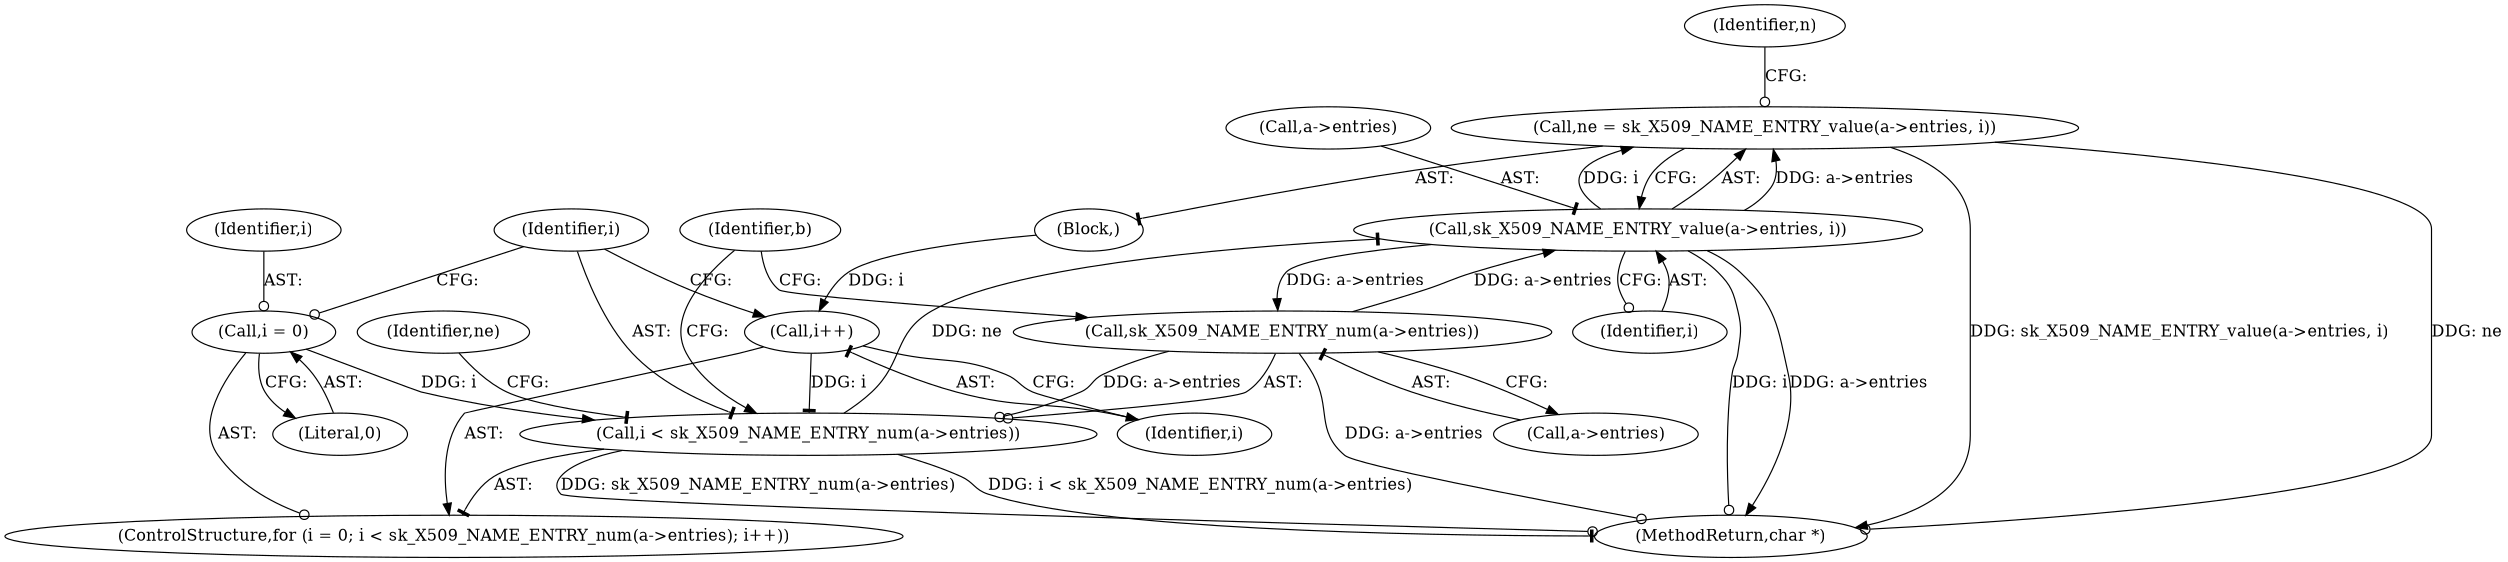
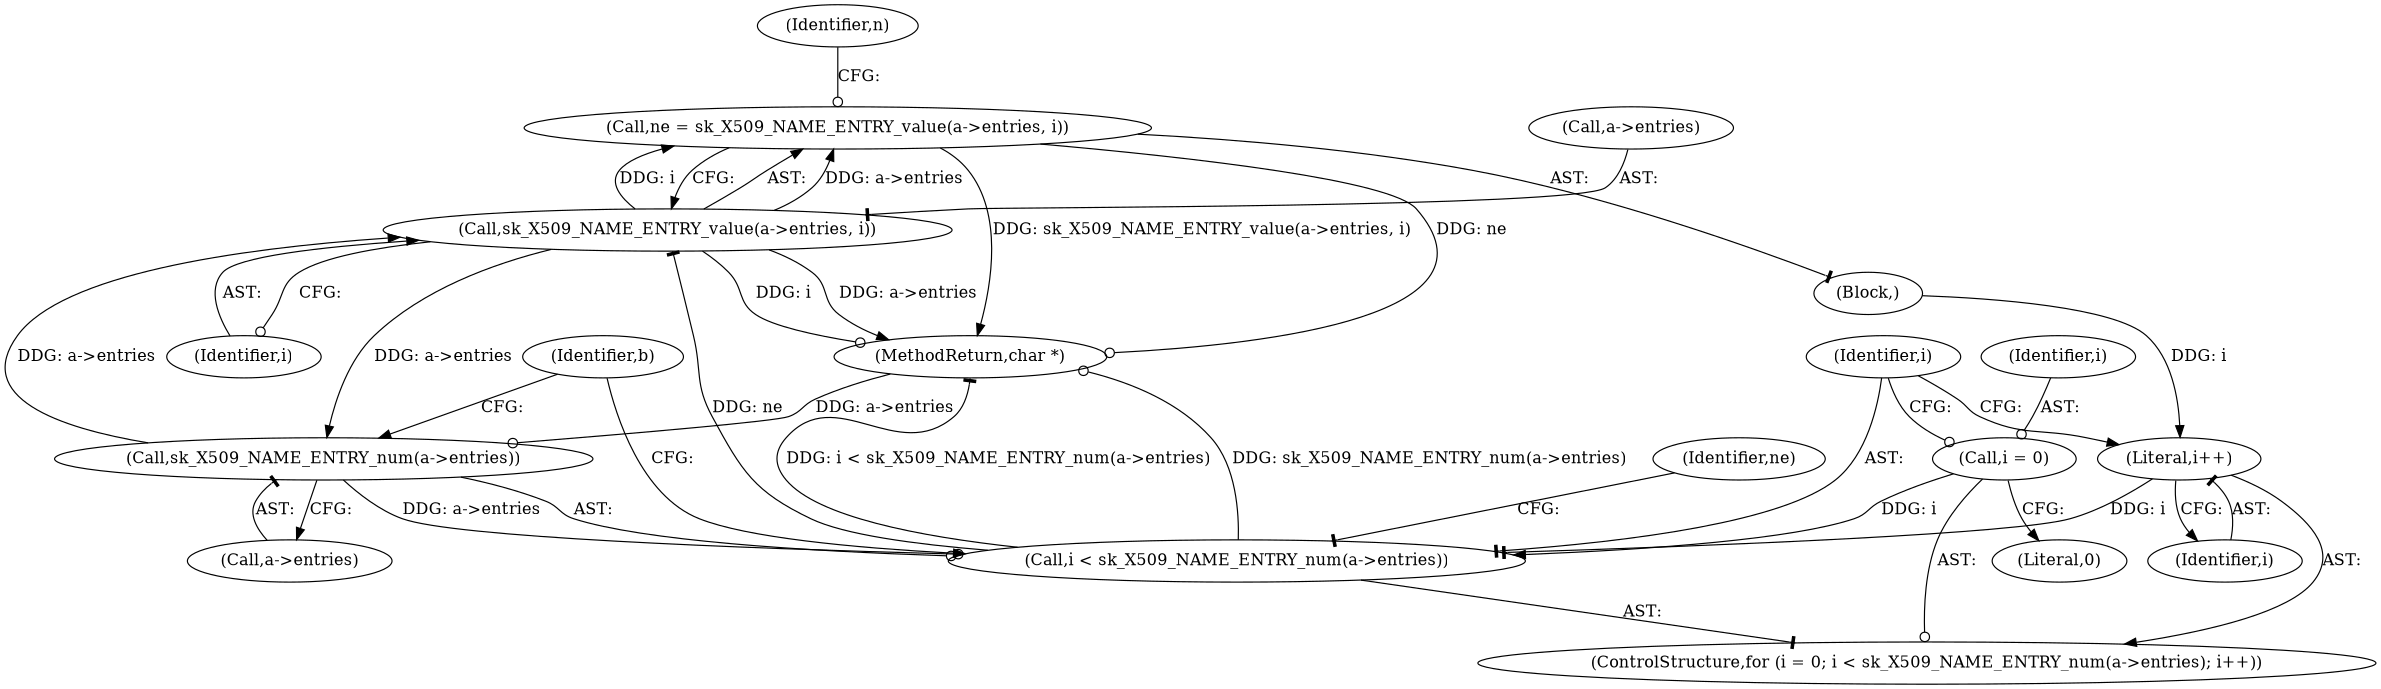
node "(Call,i++)": label "(Call,i++)" -> "(Literal,i++)"
edge "(Literal,0)" -> "(Call,i = 0)": removed, label "AST:"
edge "(Call,sk_X509_NAME_ENTRY_num(a->entries))" -> "(MethodReturn,char *)": reversed
